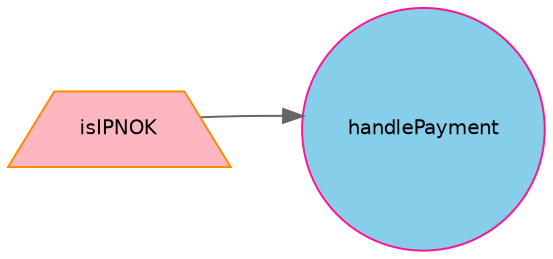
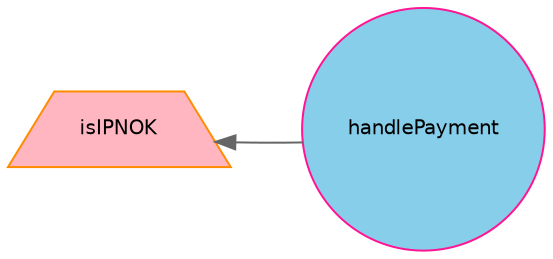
edge "isIPNOK" -> "handlePayment": reversed
